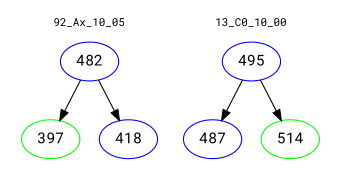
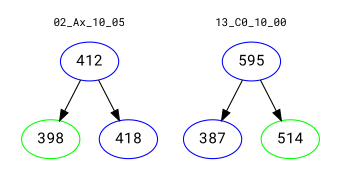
cluster "92_Ax_10_05": label "92_Ax_10_05" -> "02_Ax_10_05"
node "482": label "482" -> "412"
node "495": label "495" -> "595"
node "397": label "397" -> "398"
node "487": label "487" -> "387"
